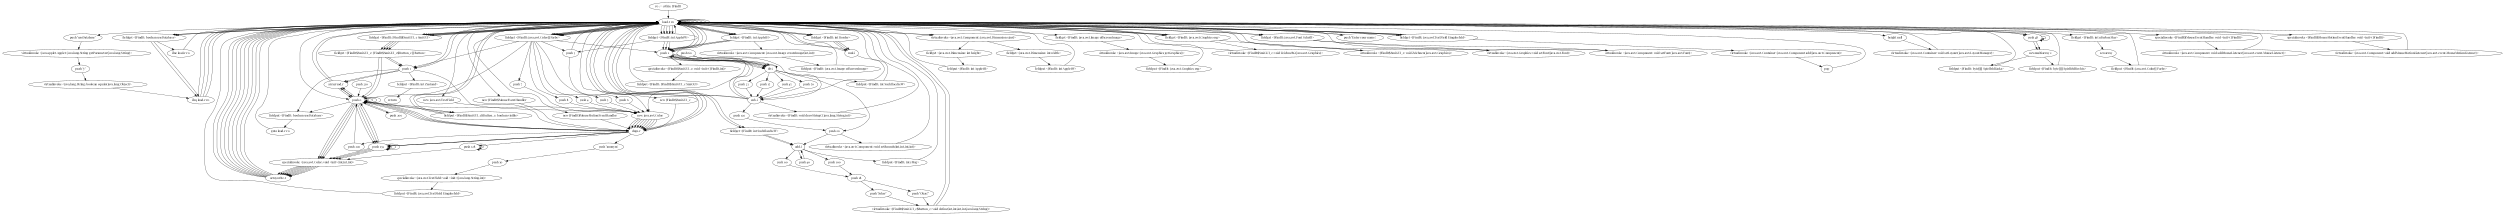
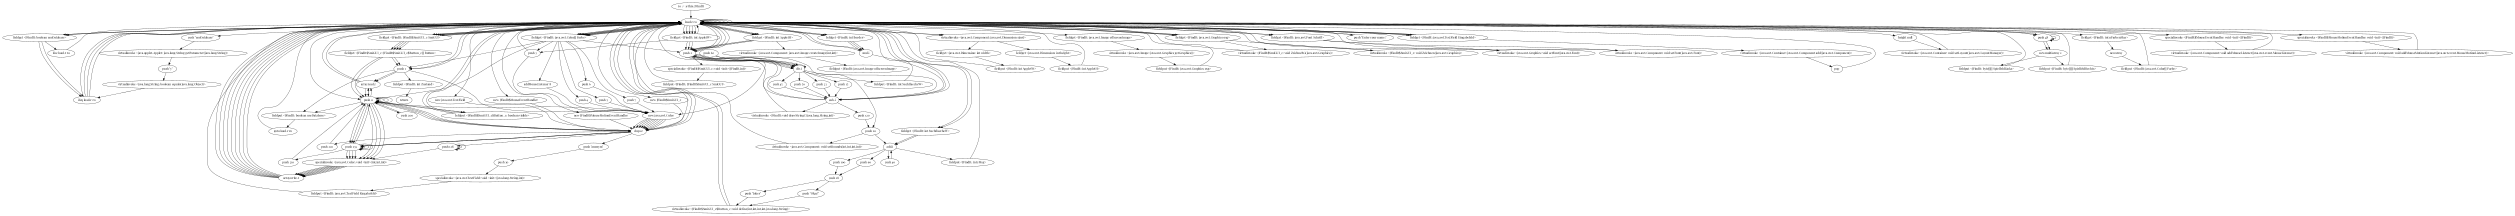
edge "fieldput <JFindIt: java.awt.Image offscreenImage>" -> "load.r r0": removed
node "push 8": label "push 8" -> "addMouseListener 8"
edge "push 255" -> "push 210": added
